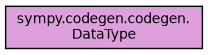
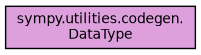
node "sympy.codegen.codegen. DataType": label "sympy.codegen.codegen. DataType" -> "sympy.utilities.codegen. DataType"
